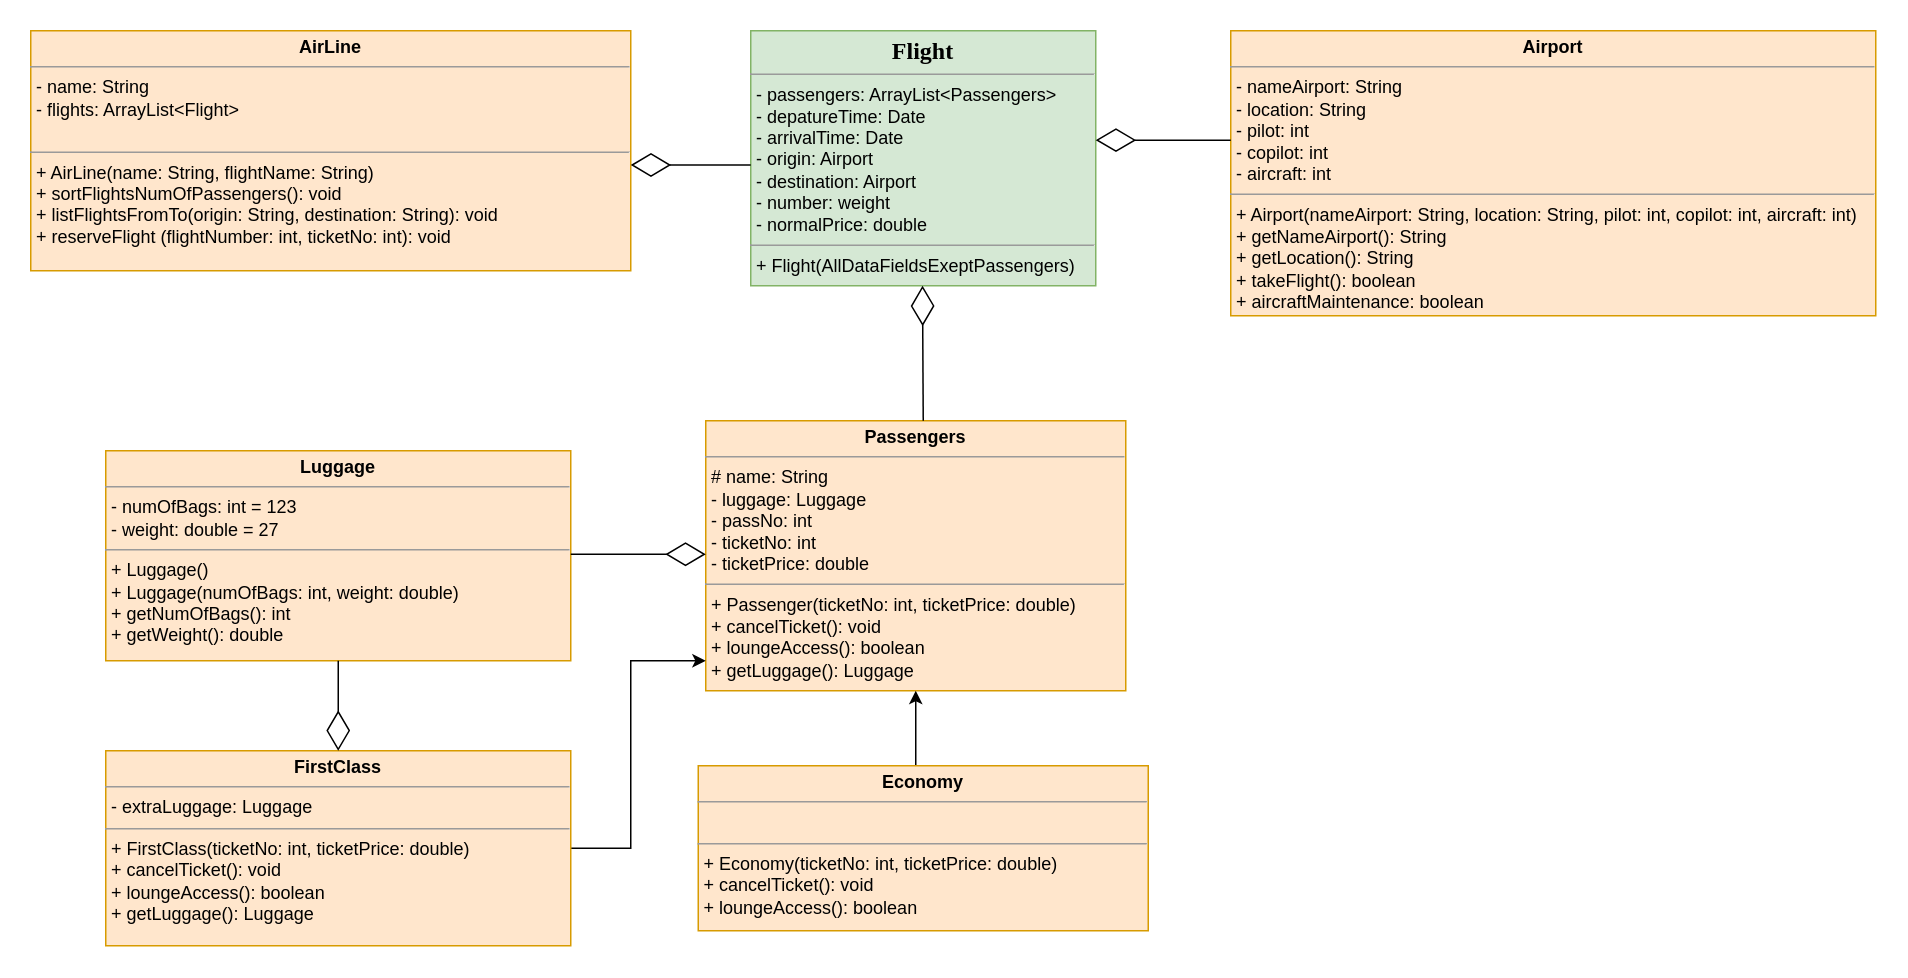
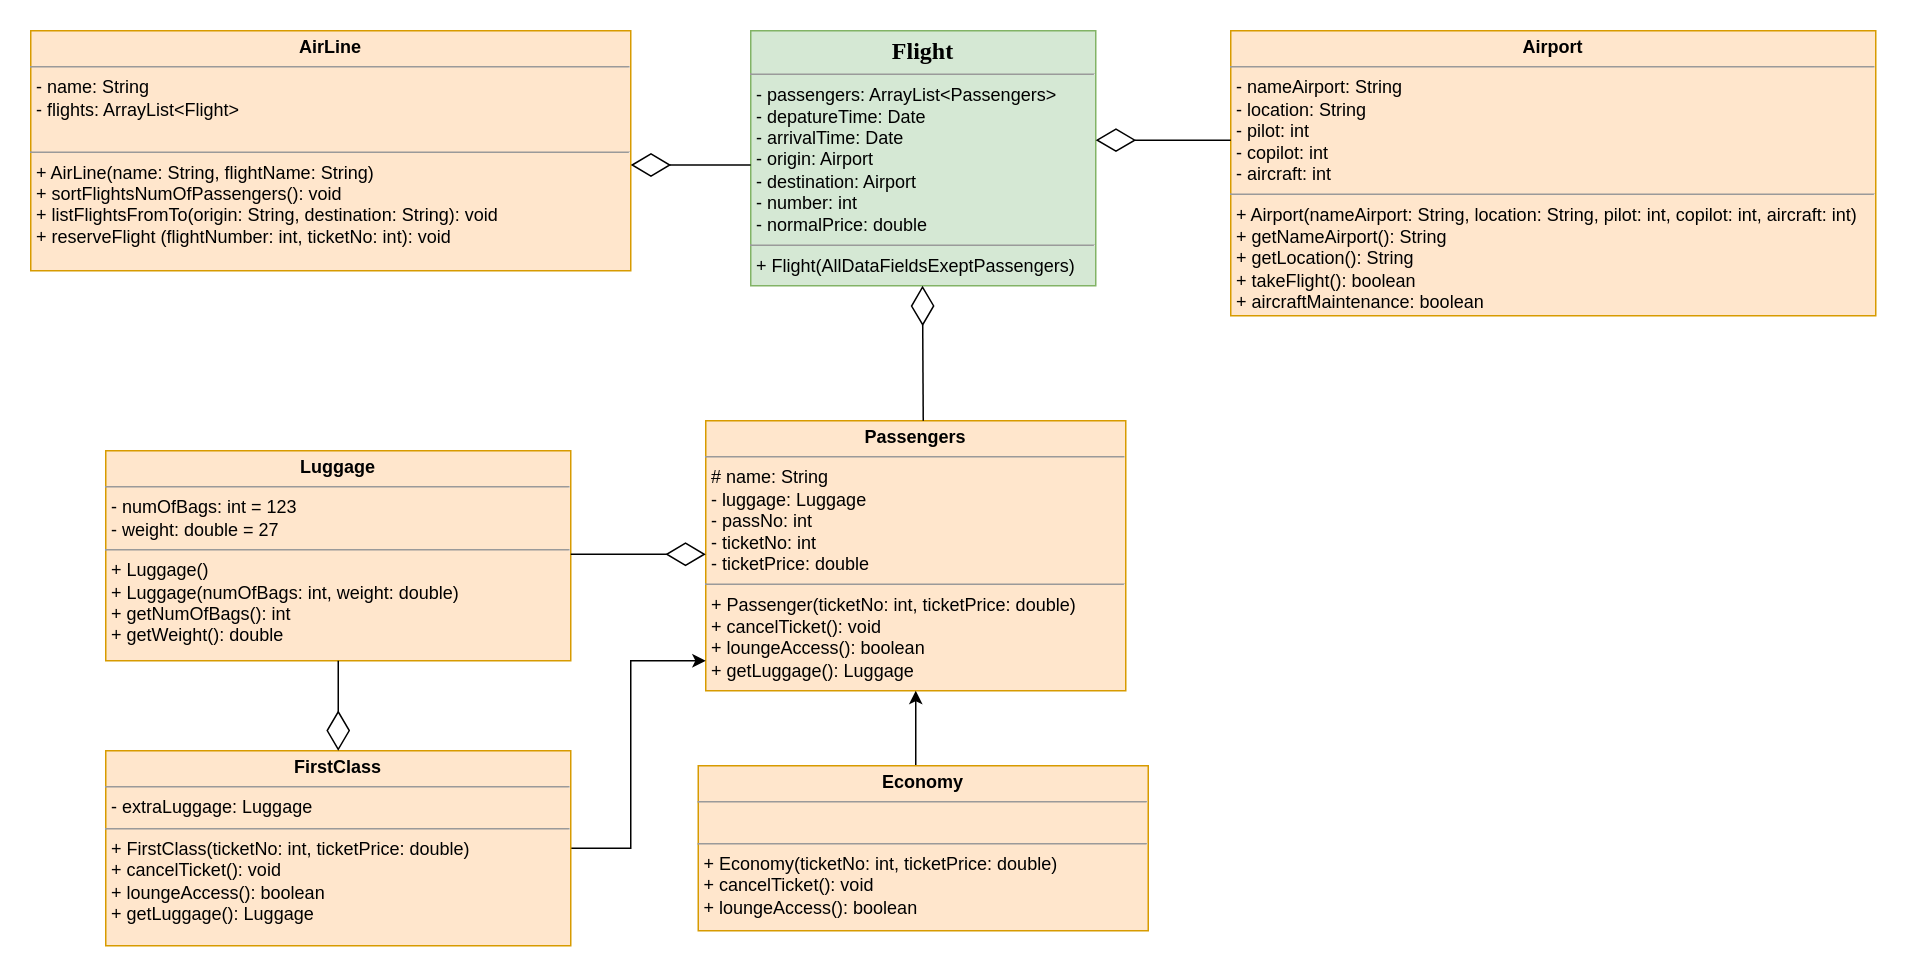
node "Flight - passengers: ArrayList<Passengers> - depatureTime: Date - arrivalTime: Date - origin: Airport - destination: Airport - number: weight - normalPrice: double + Flight(AllDataFieldsExeptPassengers)": label "Flight - passengers: ArrayList<Passengers> - depatureTime: Date - arrivalTime: Date - origin: Airport - destination: Airport - number: weight - normalPrice: double + Flight(AllDataFieldsExeptPassengers)" -> "Flight - passengers: ArrayList<Passengers> - depatureTime: Date - arrivalTime: Date - origin: Airport - destination: Airport - number: int - normalPrice: double + Flight(AllDataFieldsExeptPassengers)"
